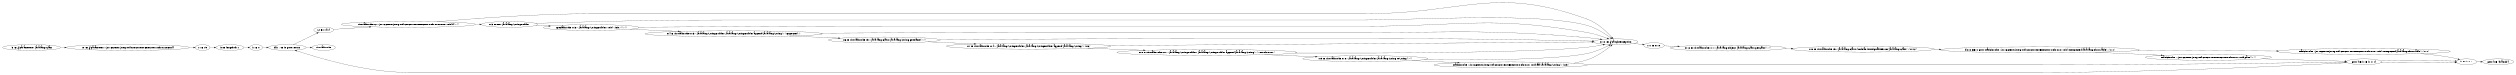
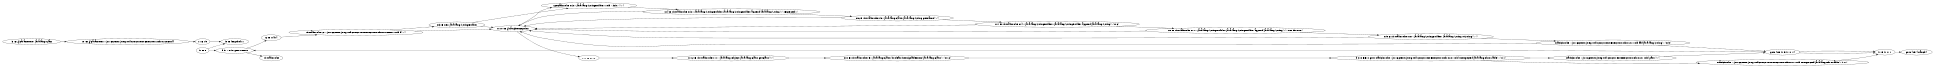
edge "specialinvoke $r3.<java.lang.StringBuilder: void <init>()>()" -> "$r10 := @caughtexception": reversed
edge "i0 = lengthof r1" -> "i1 = 0": reversed
